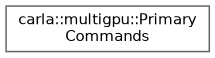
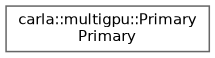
node "carla::multigpu::Primary Commands": label "carla::multigpu::Primary Commands" -> "carla::multigpu::Primary Primary"
